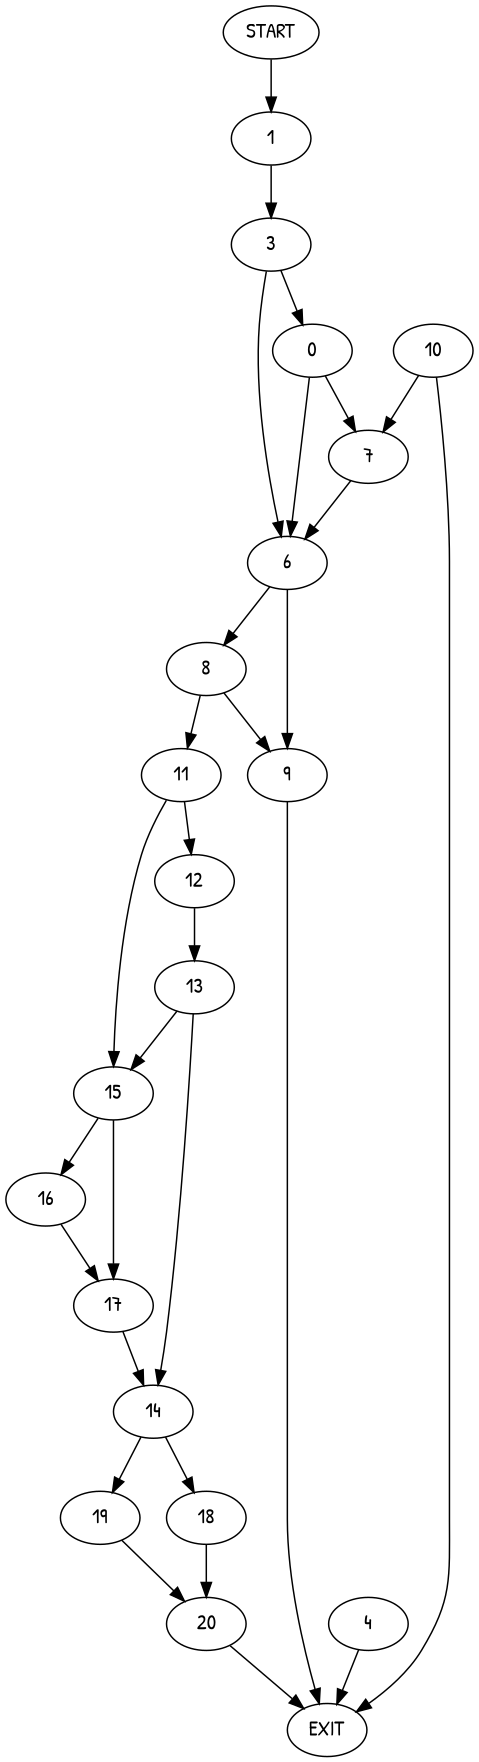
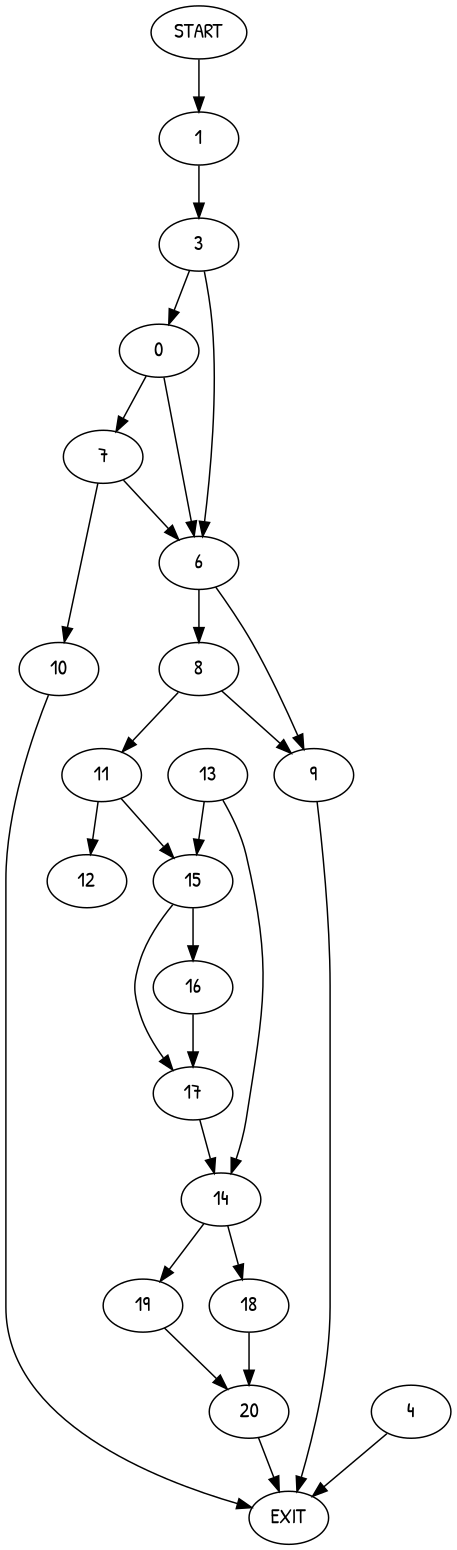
edge "10" -> "7": reversed
edge "12" -> "13": removed
